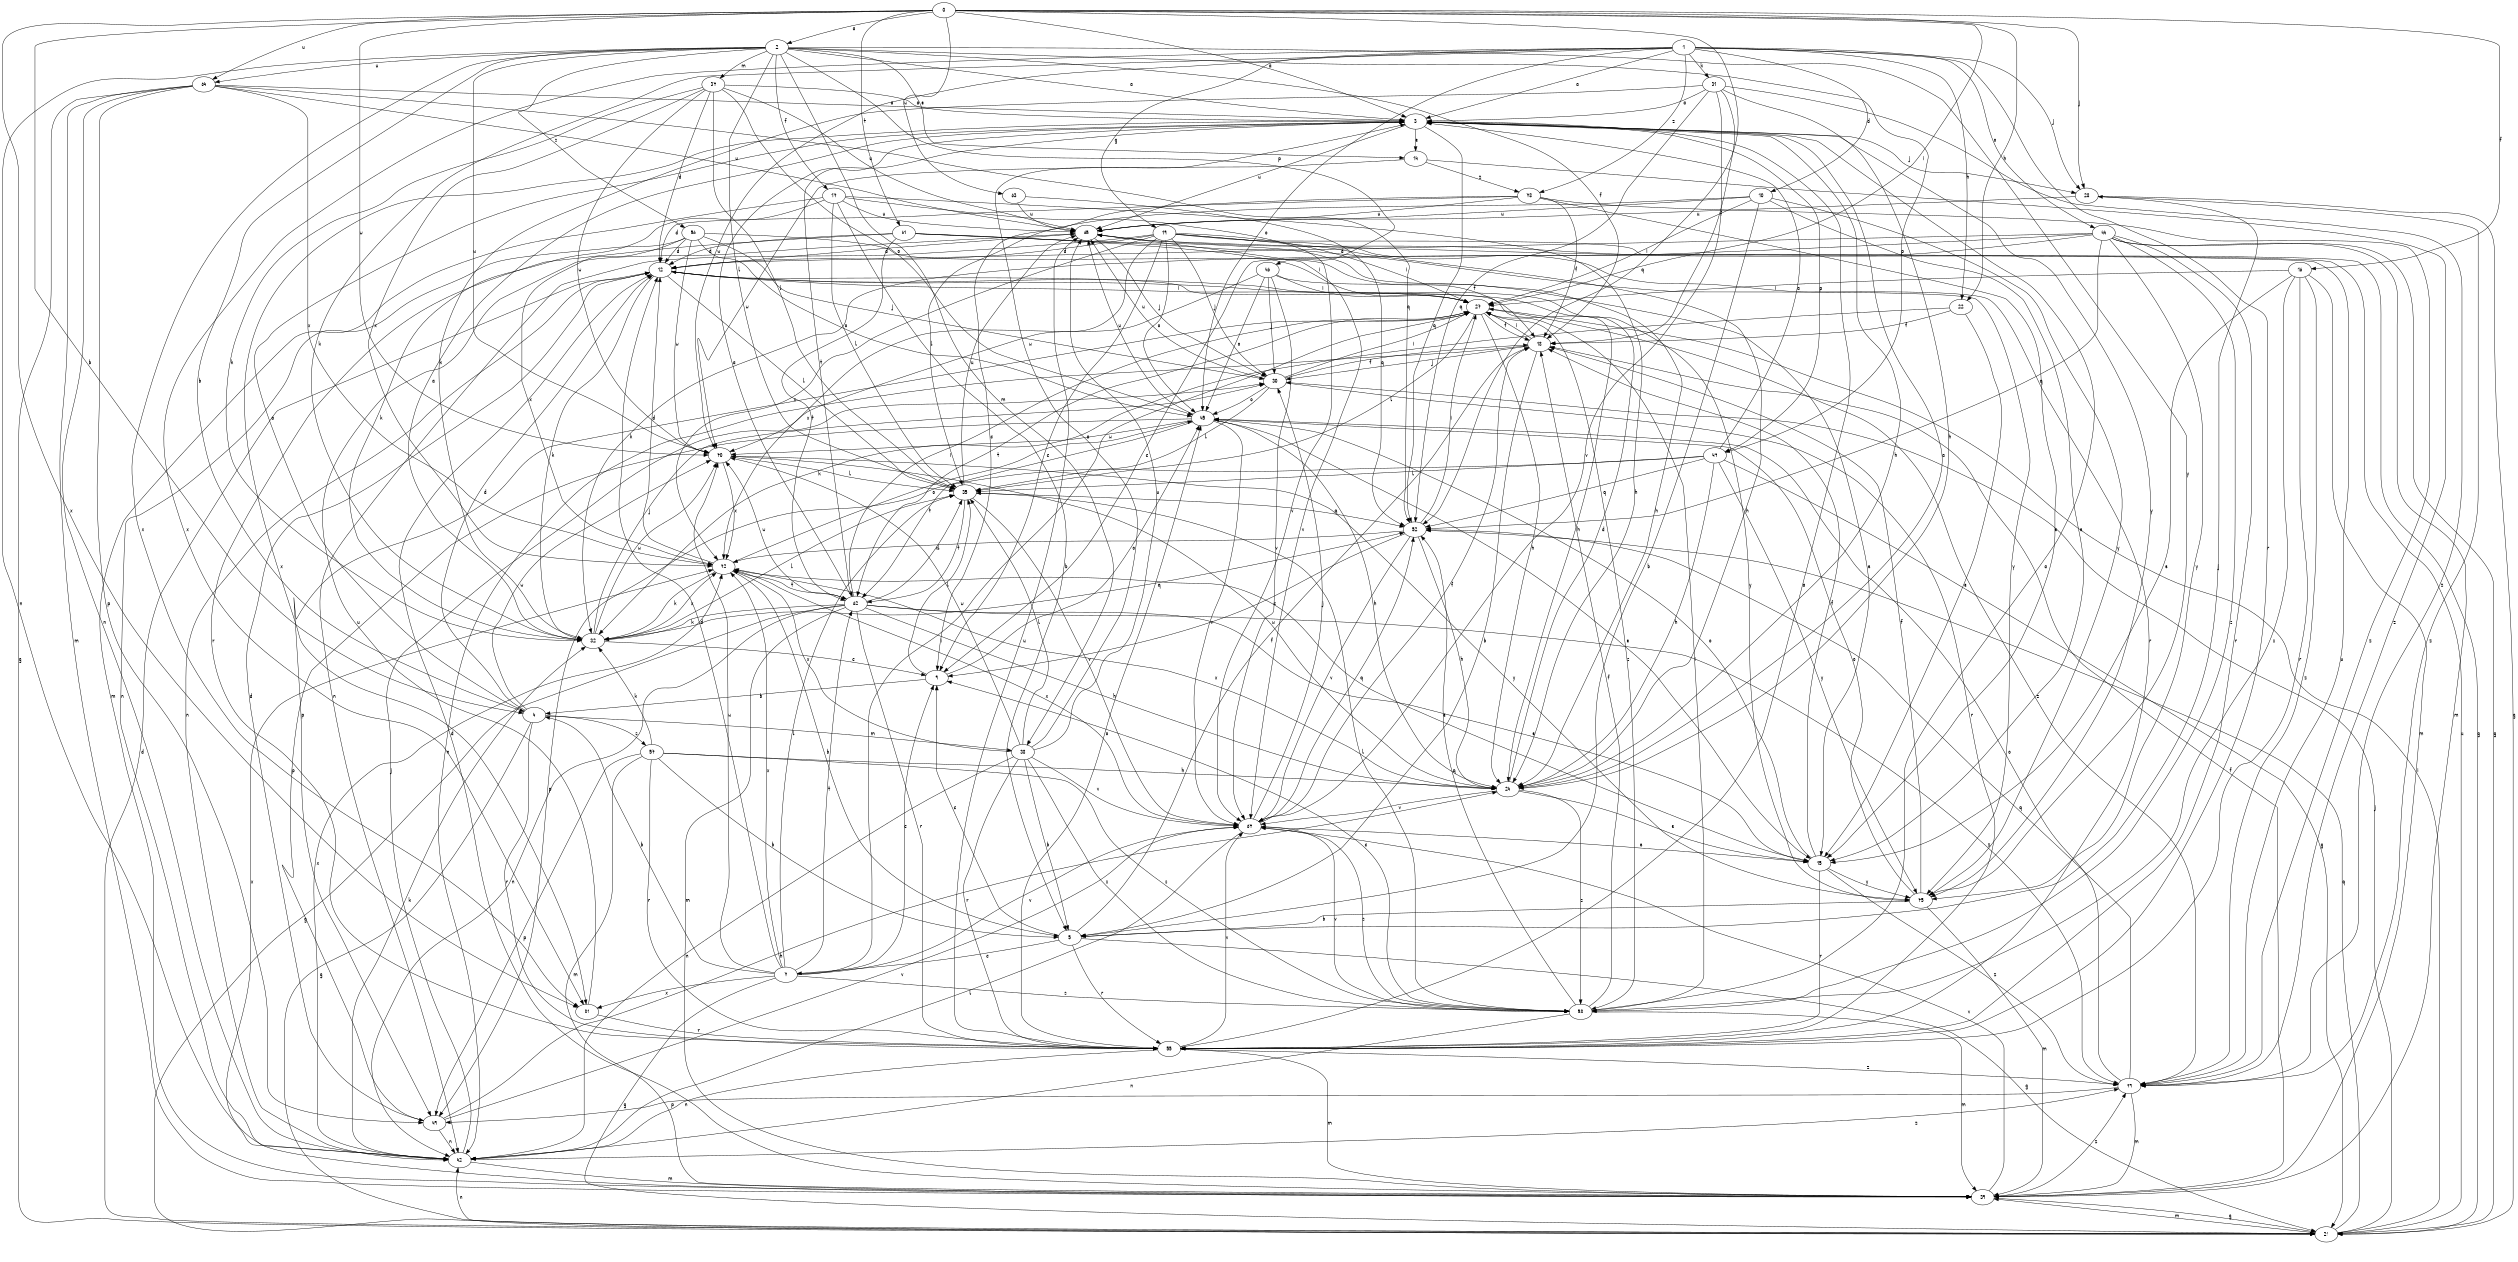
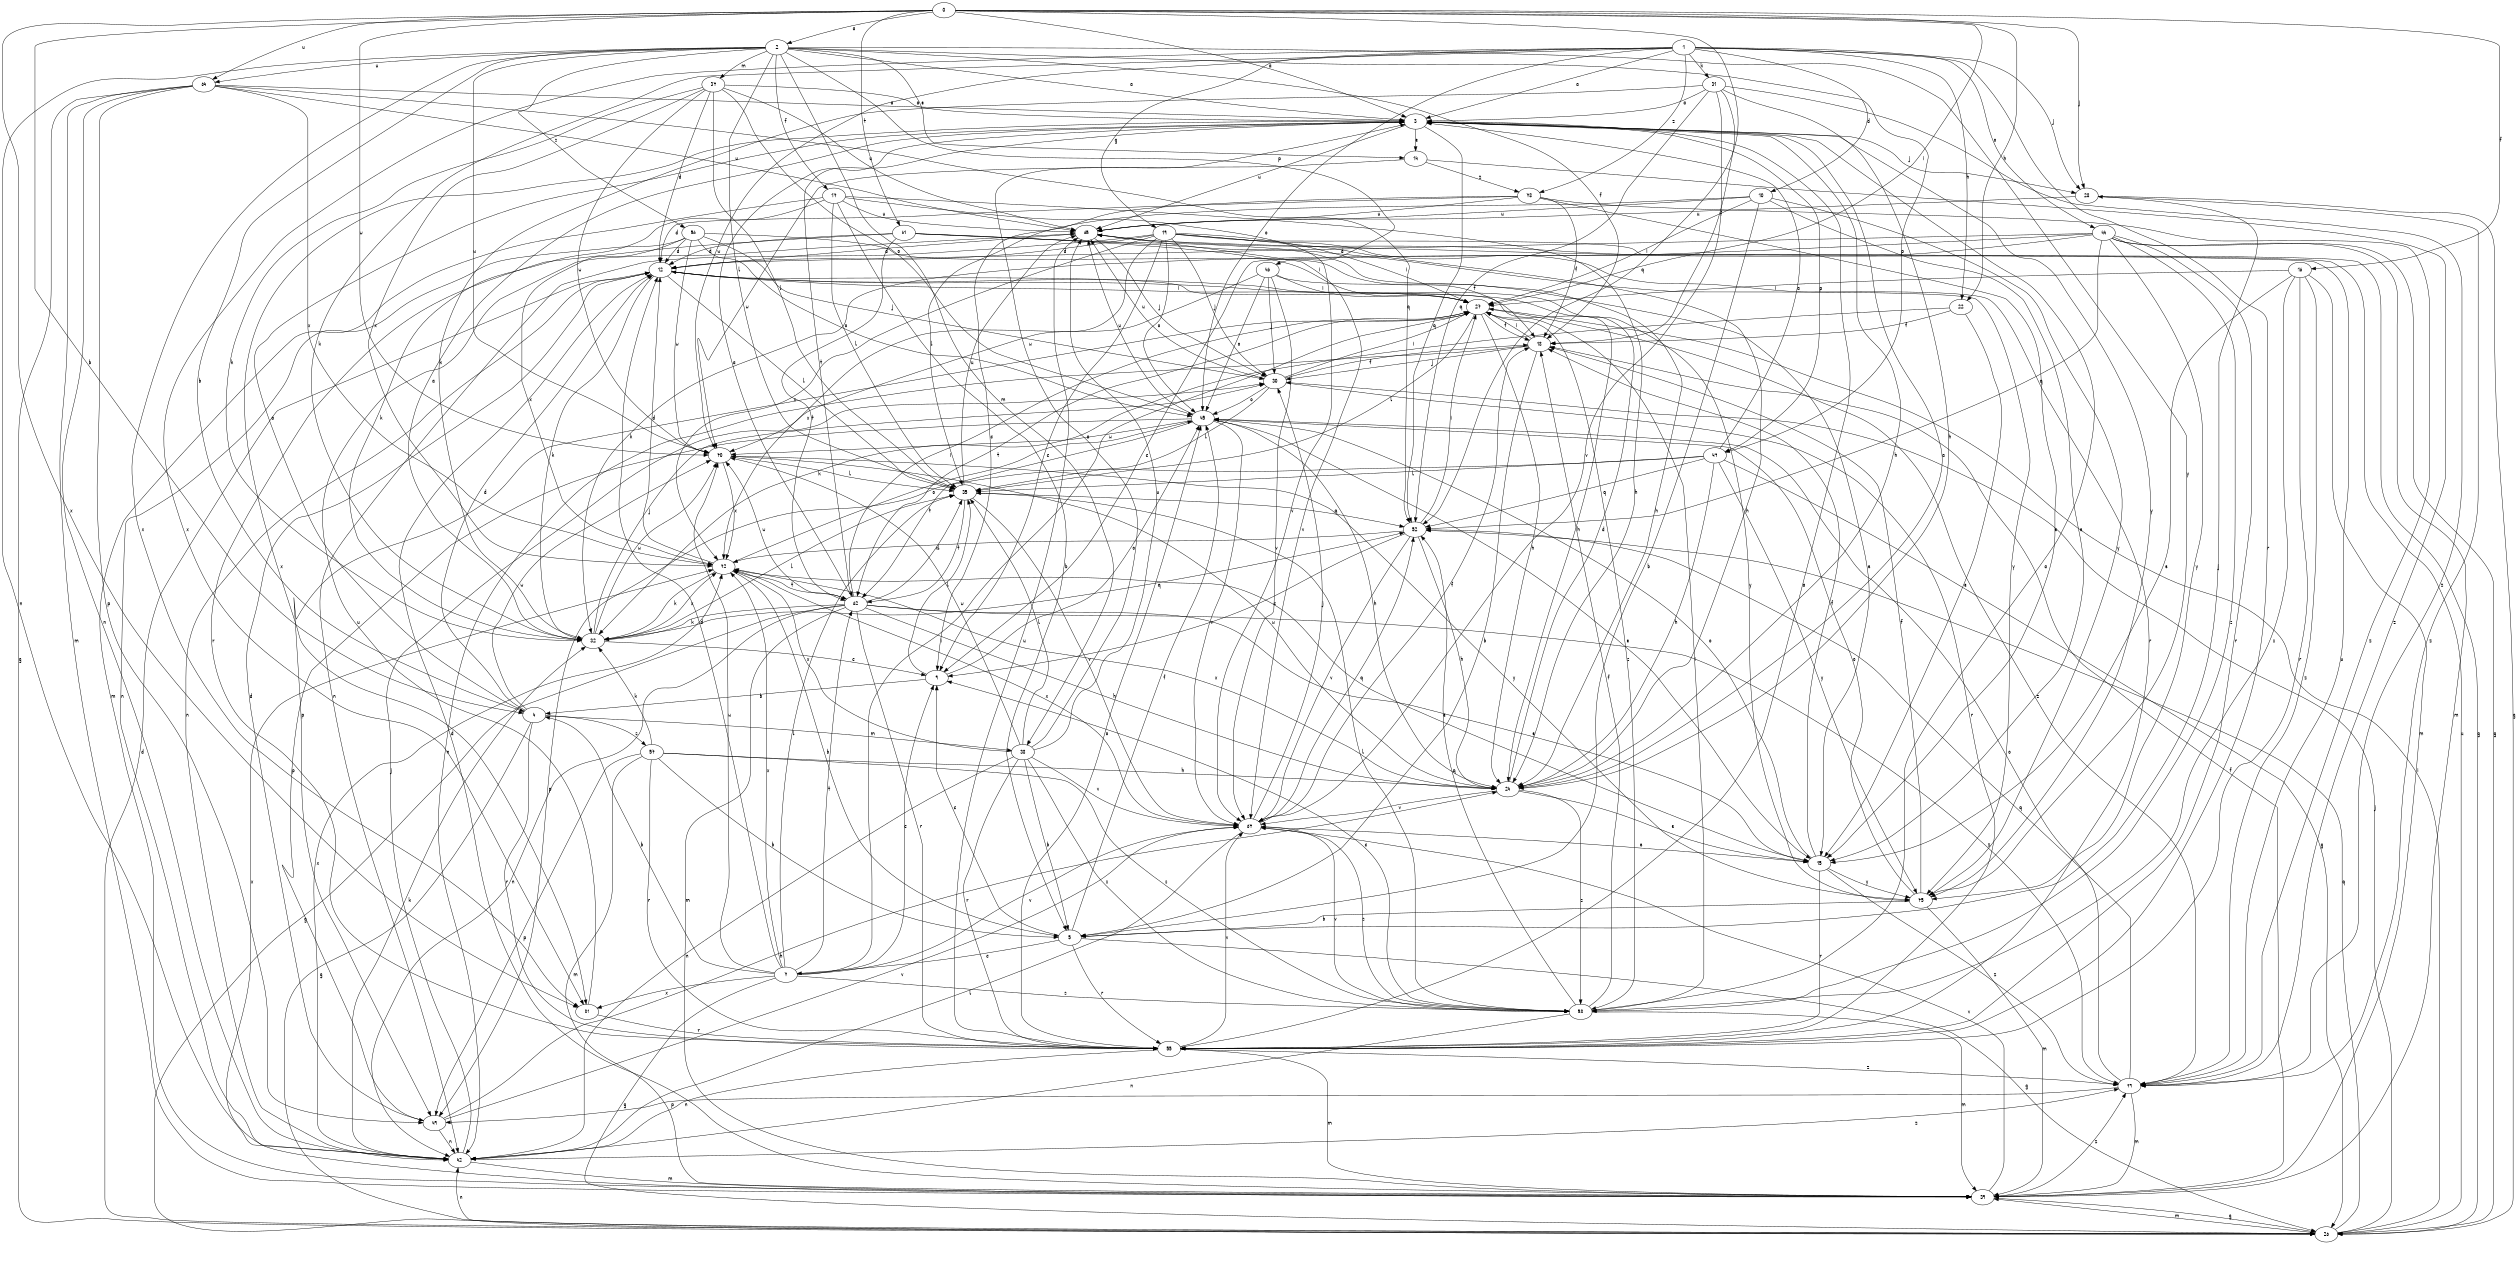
node "63": removed
edge "5" -> "18": now "5" -> "45"
node "21": label "21" -> "26"
